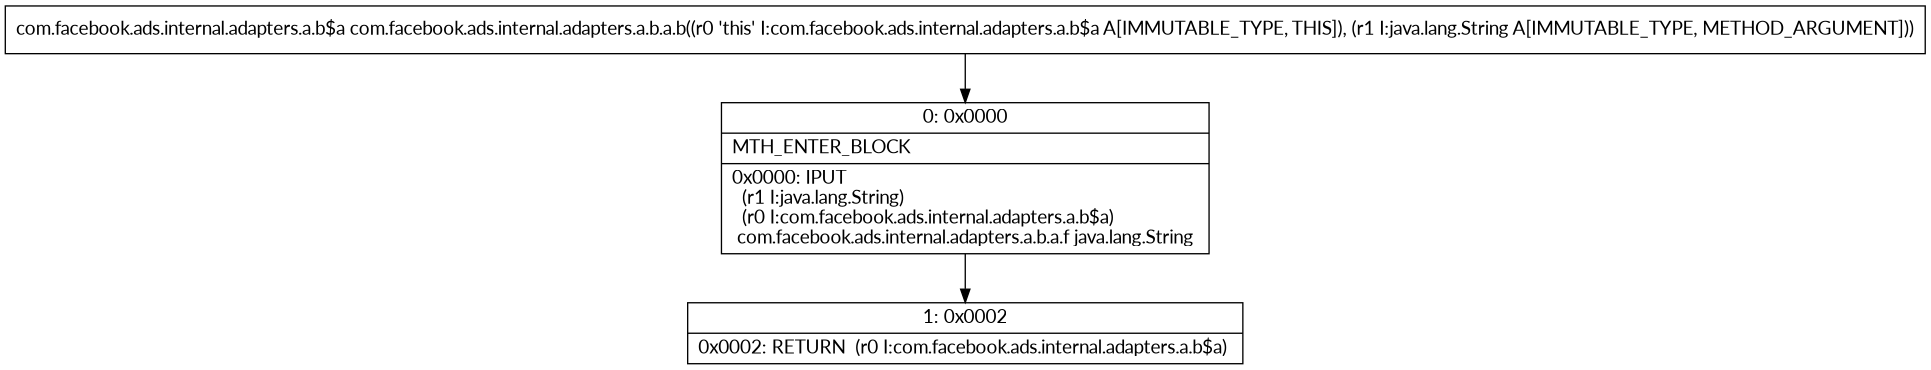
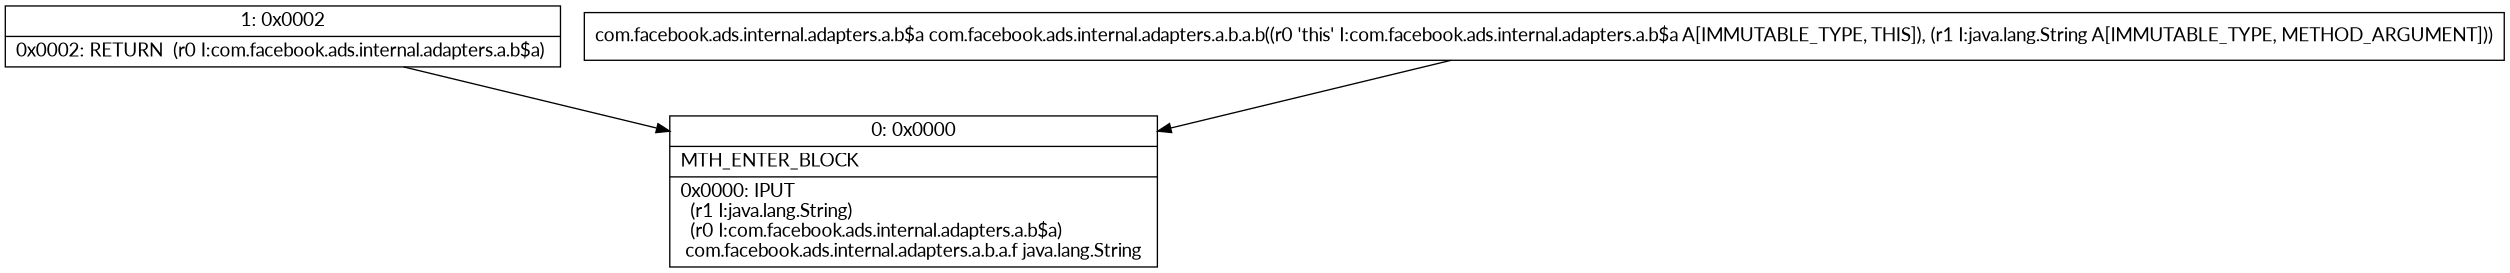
edge "0: 0x0000" -> "1: 0x0002": reversed
